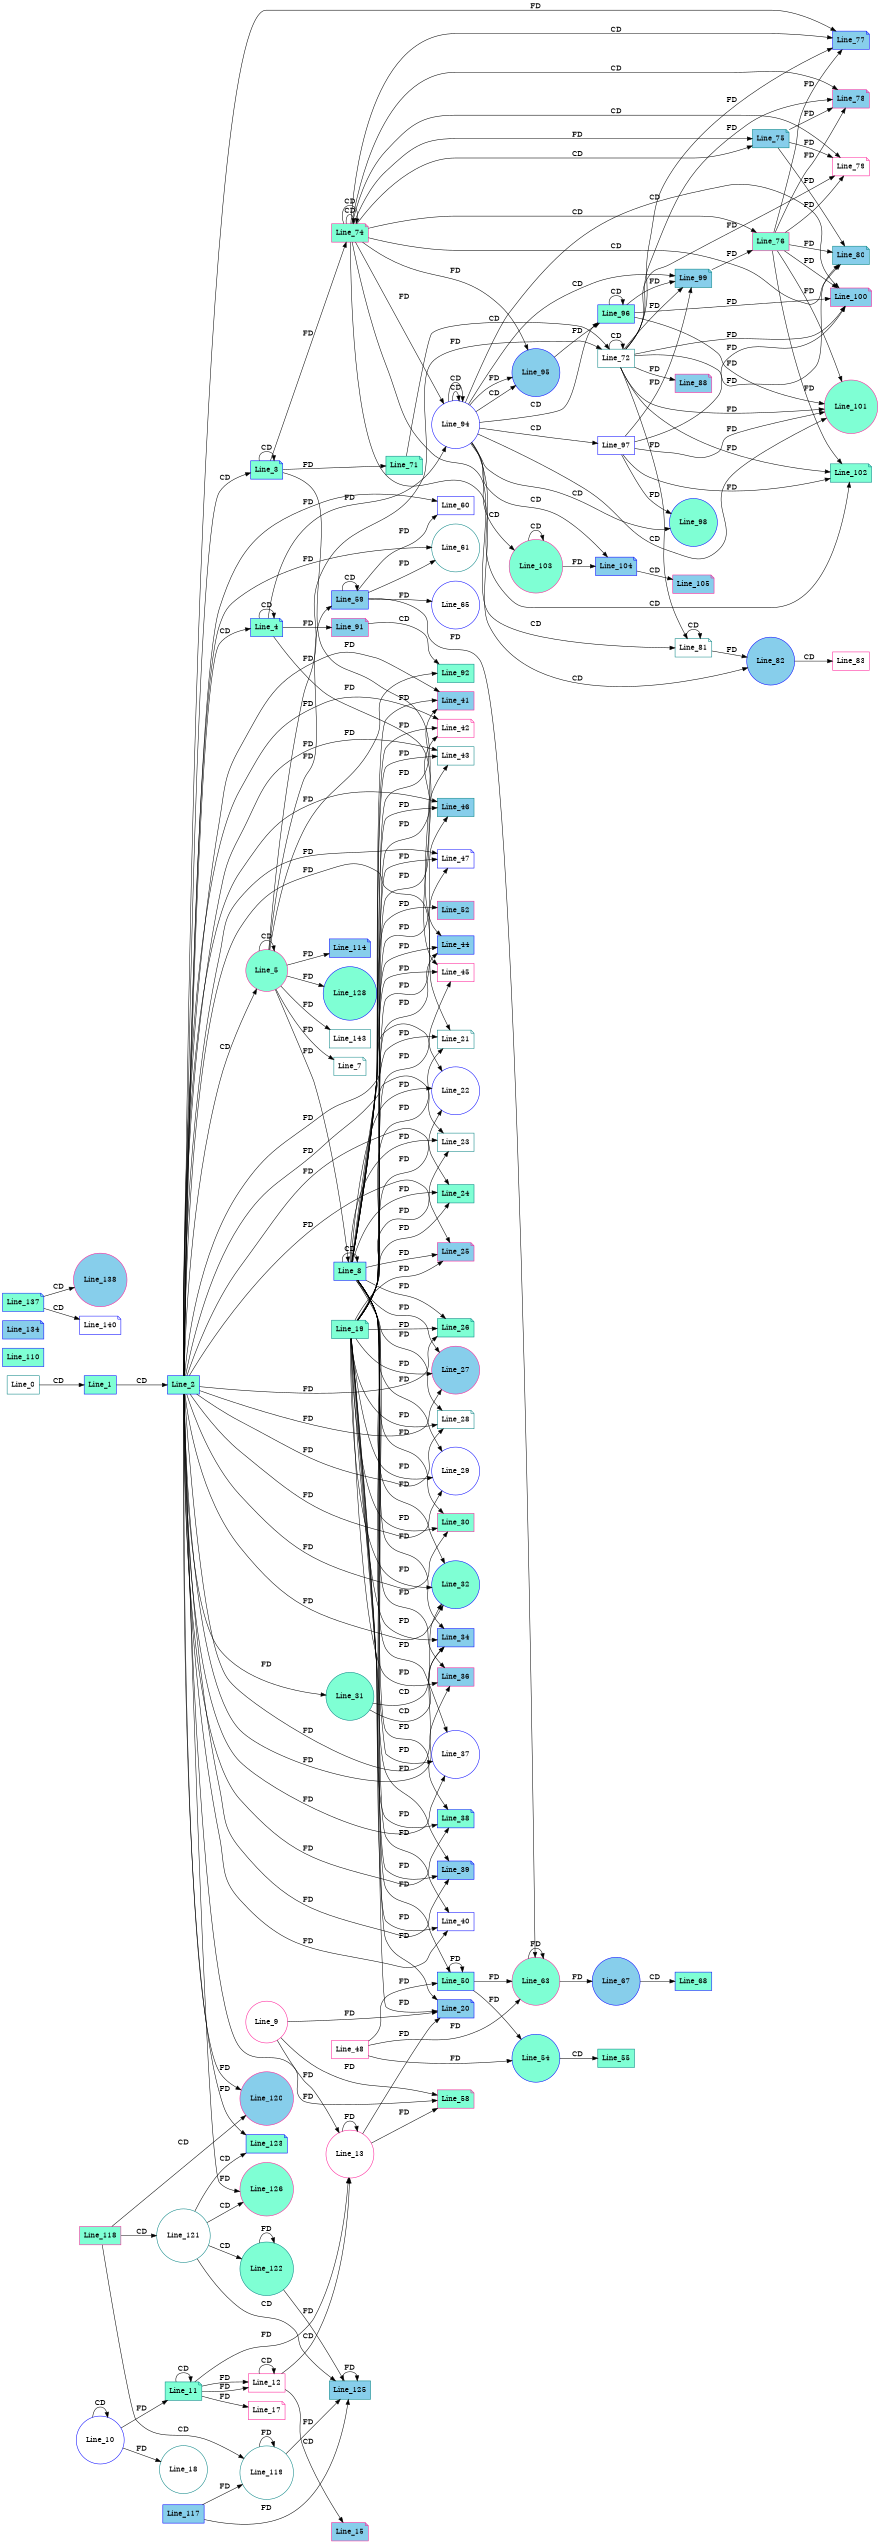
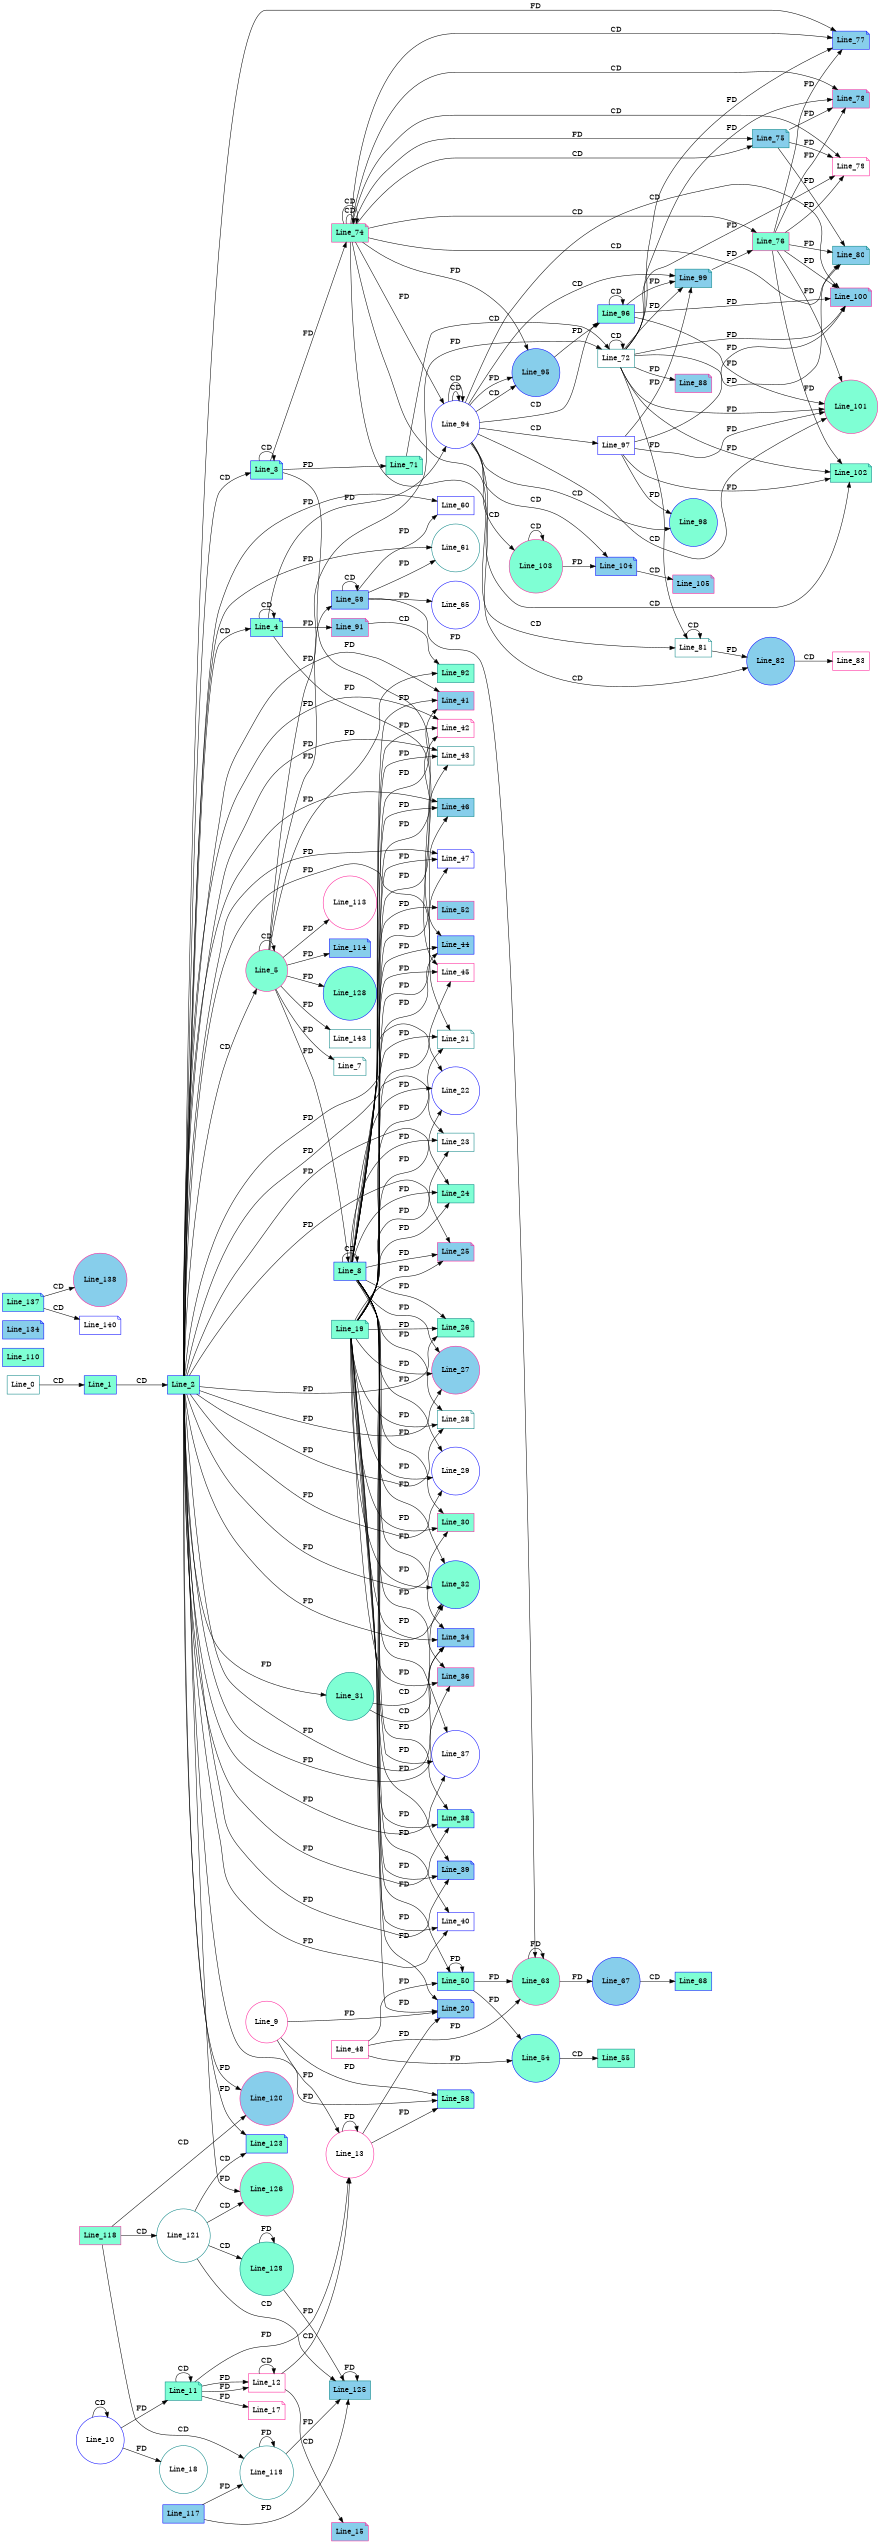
node "Line_113": added
node "Line_58": color deeppink -> blue
node "Line_122": label "Line_122" -> "Line_129"
